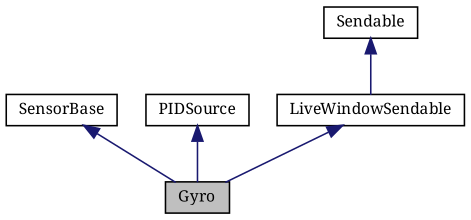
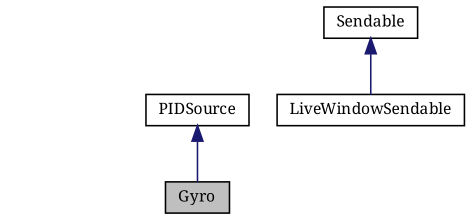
node "SensorBase": removed
edge "Gyro" -> "LiveWindowSendable": removed
